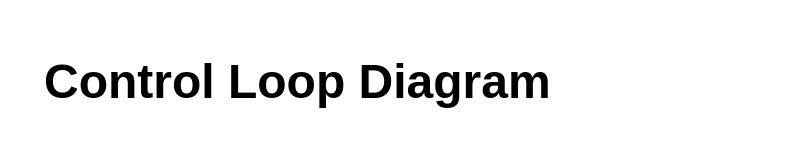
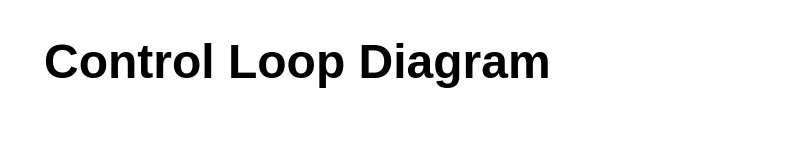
node "Control Loop Diagram": moved (401, 81) -> (401, 61)
